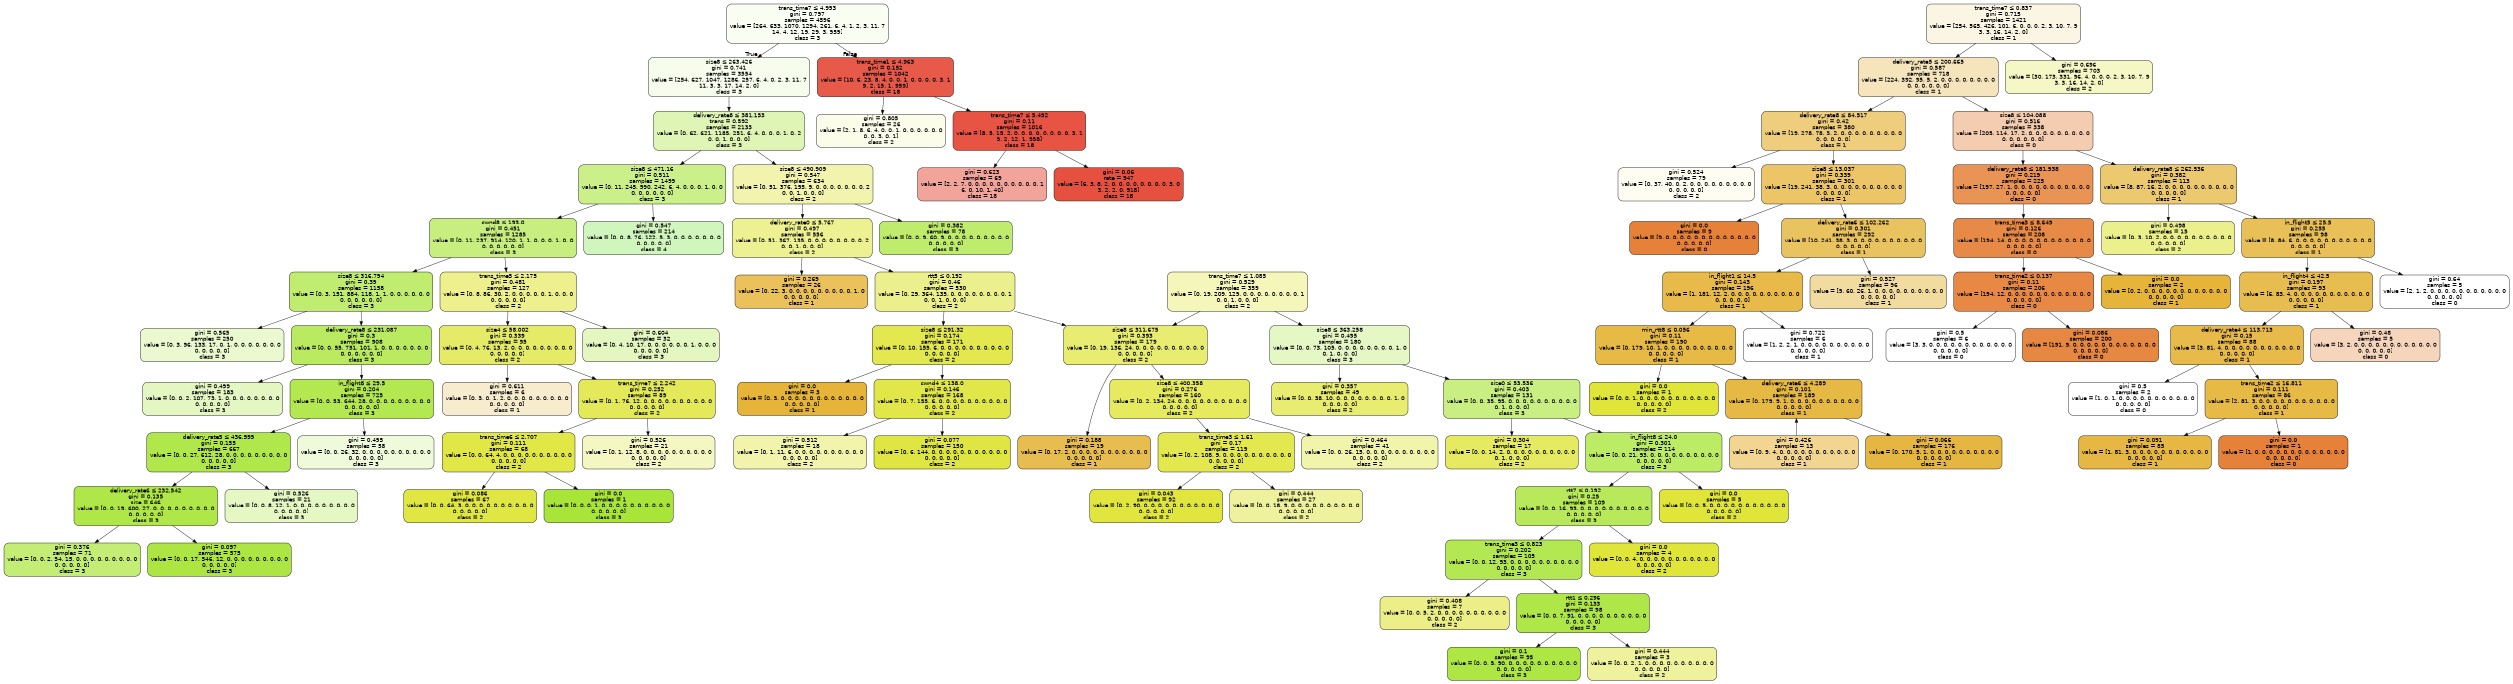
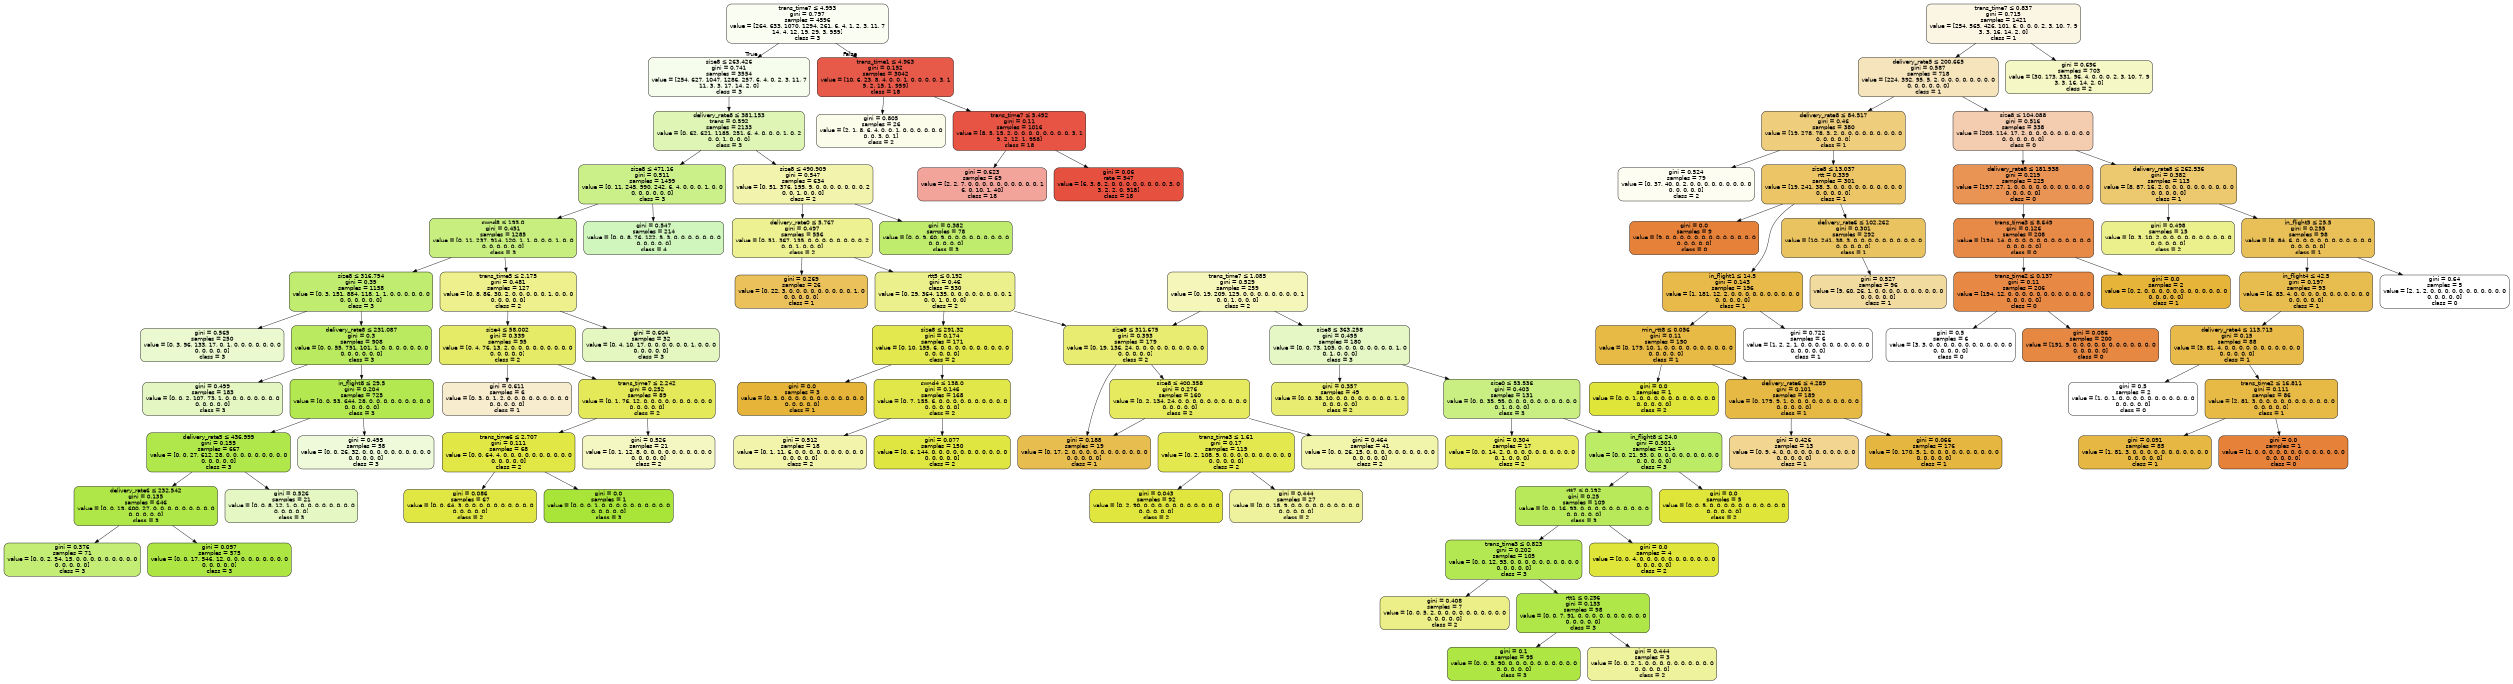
node "trans_time1 ≤ 4.963": text "samples = 1042" -> "samples = 3042"
node "delivery_rate8 ≤ 84.517": text "gini = 0.42" -> "gini = 0.46"
node "size8 ≤ 13.037": text "gini = 0.339" -> "rtt = 0.339"
edge "delivery_rate6 ≤ 102.262" -> "in_flight1 ≤ 14.5": now "size8 ≤ 13.037" -> "in_flight1 ≤ 14.5"
node "rtt5 ≤ 0.192": text "samples = 530" -> "class = 530"
node "trans_time7 ≤ 1.085": text "samples = 359" -> "samples = 259"
node "gini = 0.48": removed
edge "size8 ≤ 400.358" -> "trans_time3 ≤ 1.61": now "size8 ≤ 400.358" -> "gini = 0.188"
edge "gini = 0.426" -> "delivery_rate6 ≤ 4.289": reversed
node "delivery_rate6 ≤ 232.542": text "size = 646" -> "samples = 646"
